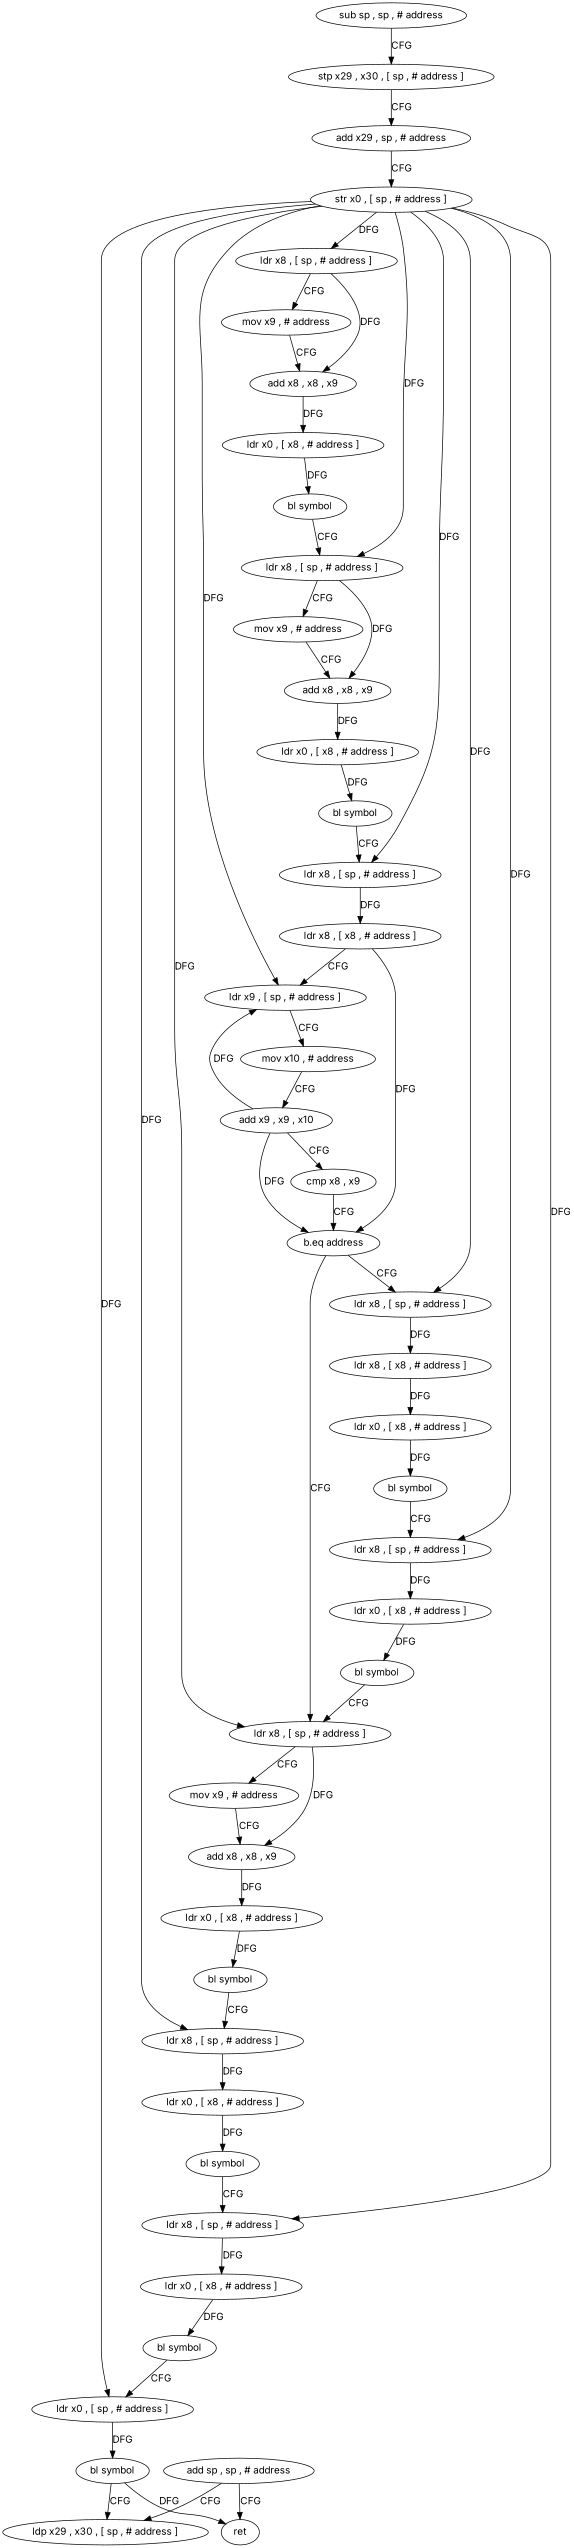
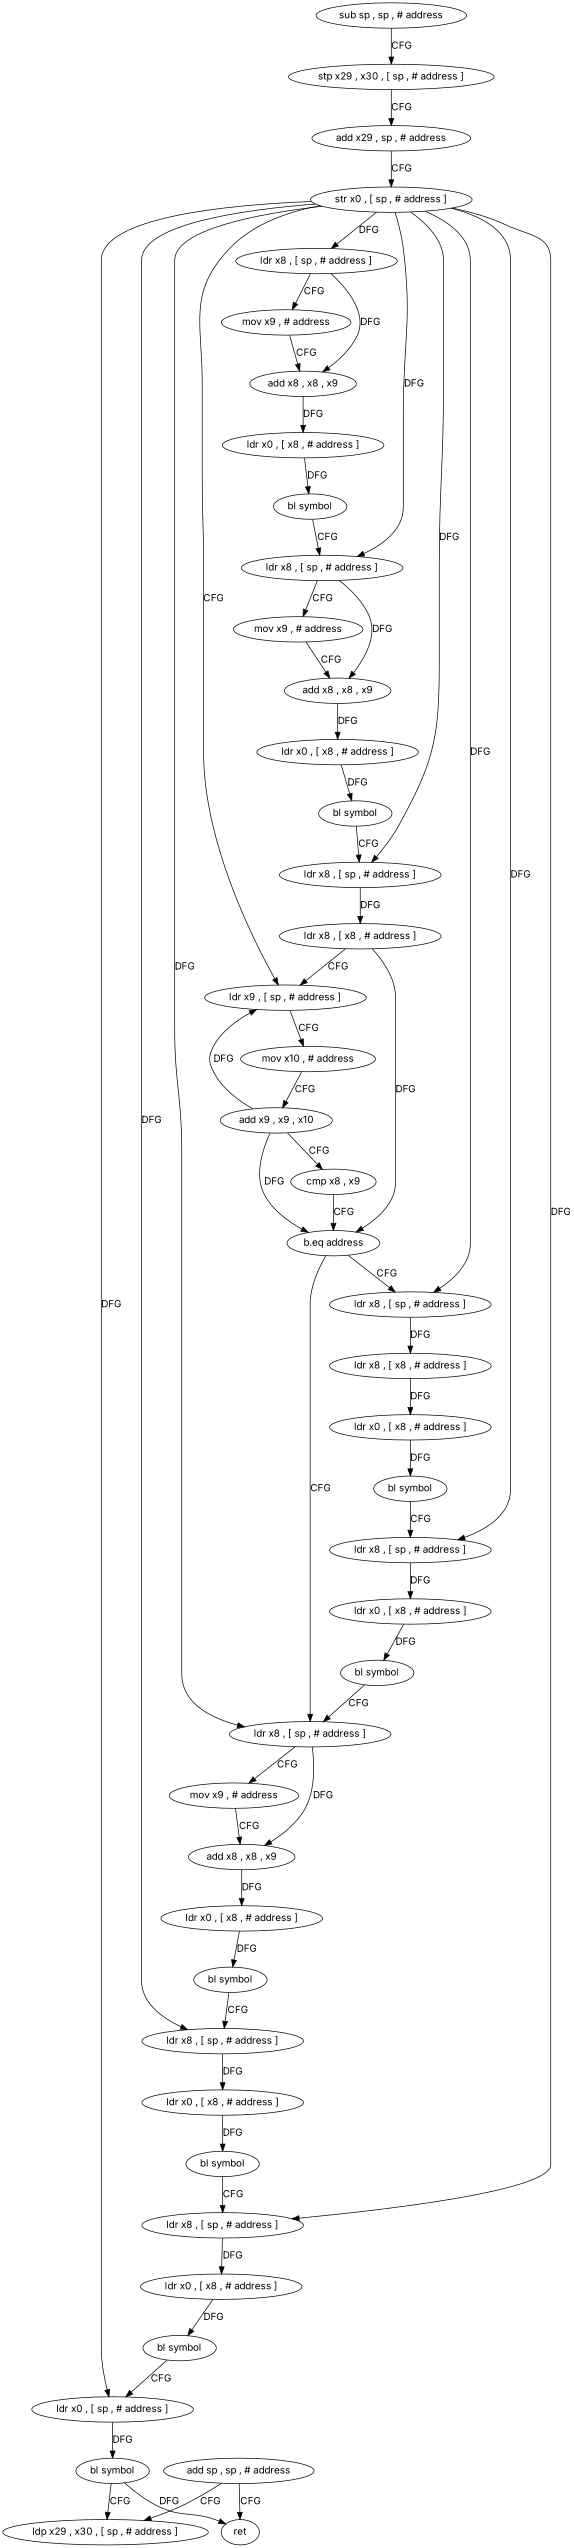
edge "str x0 , [ sp , # address ]" -> "ldr x9 , [ sp , # address ]": label "DFG" -> "CFG"
